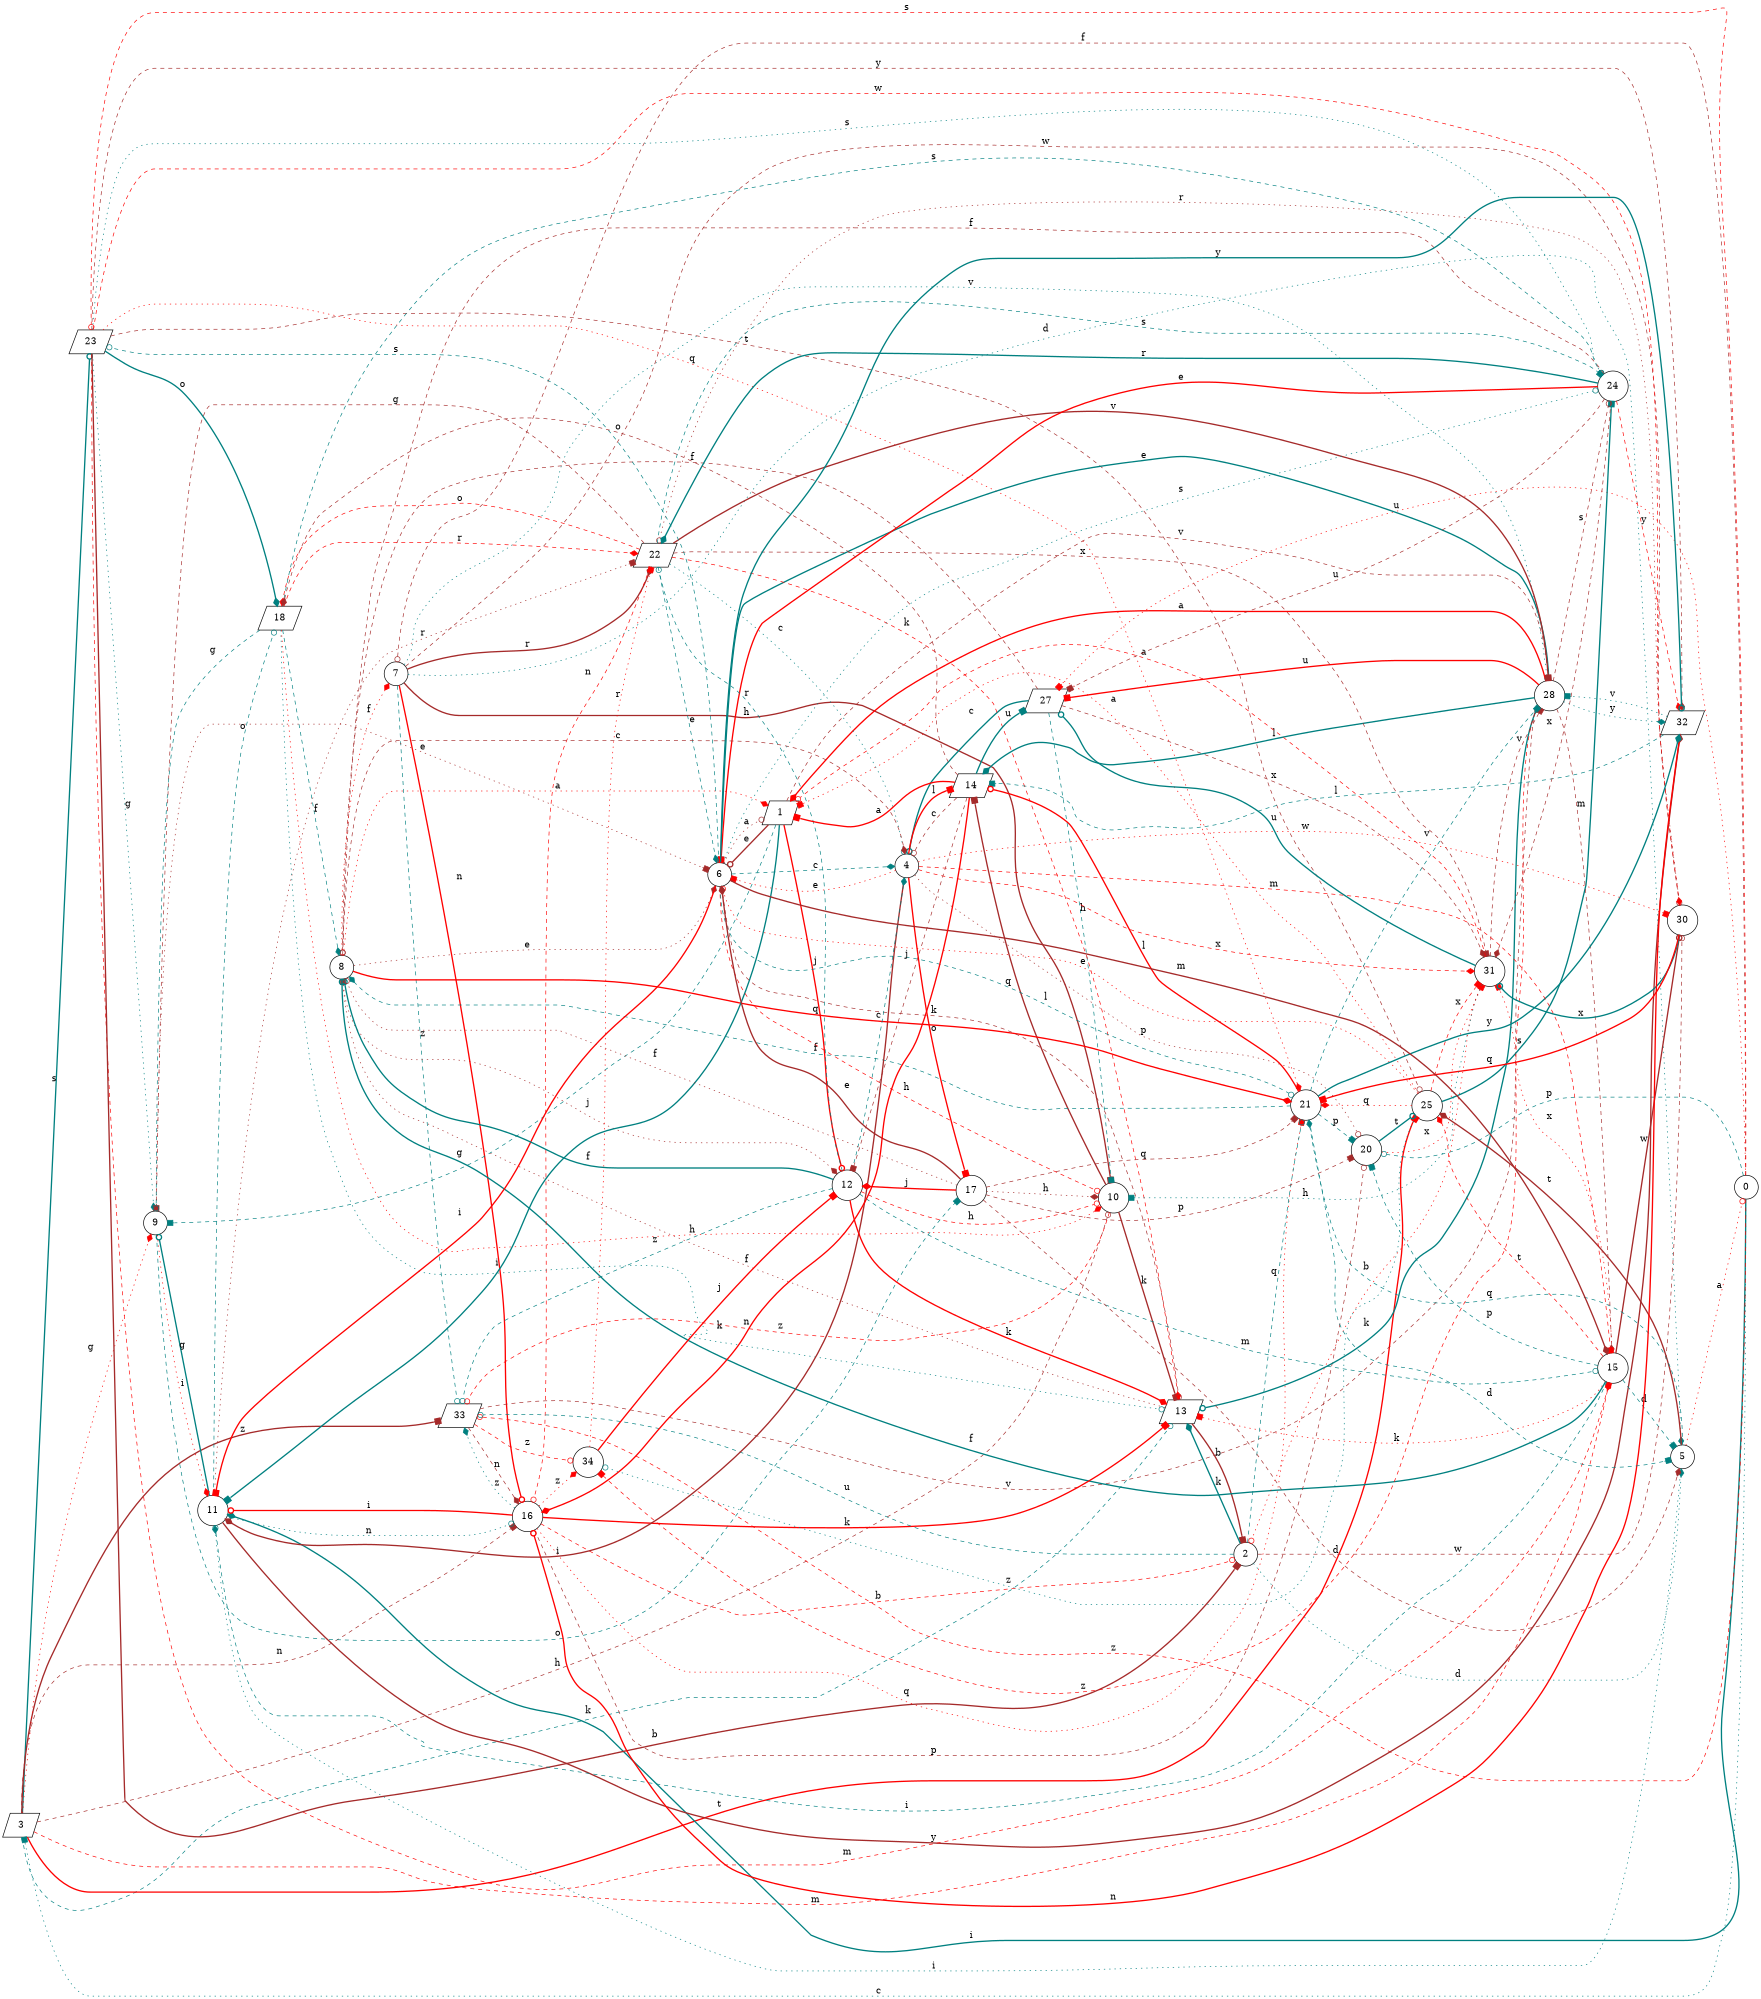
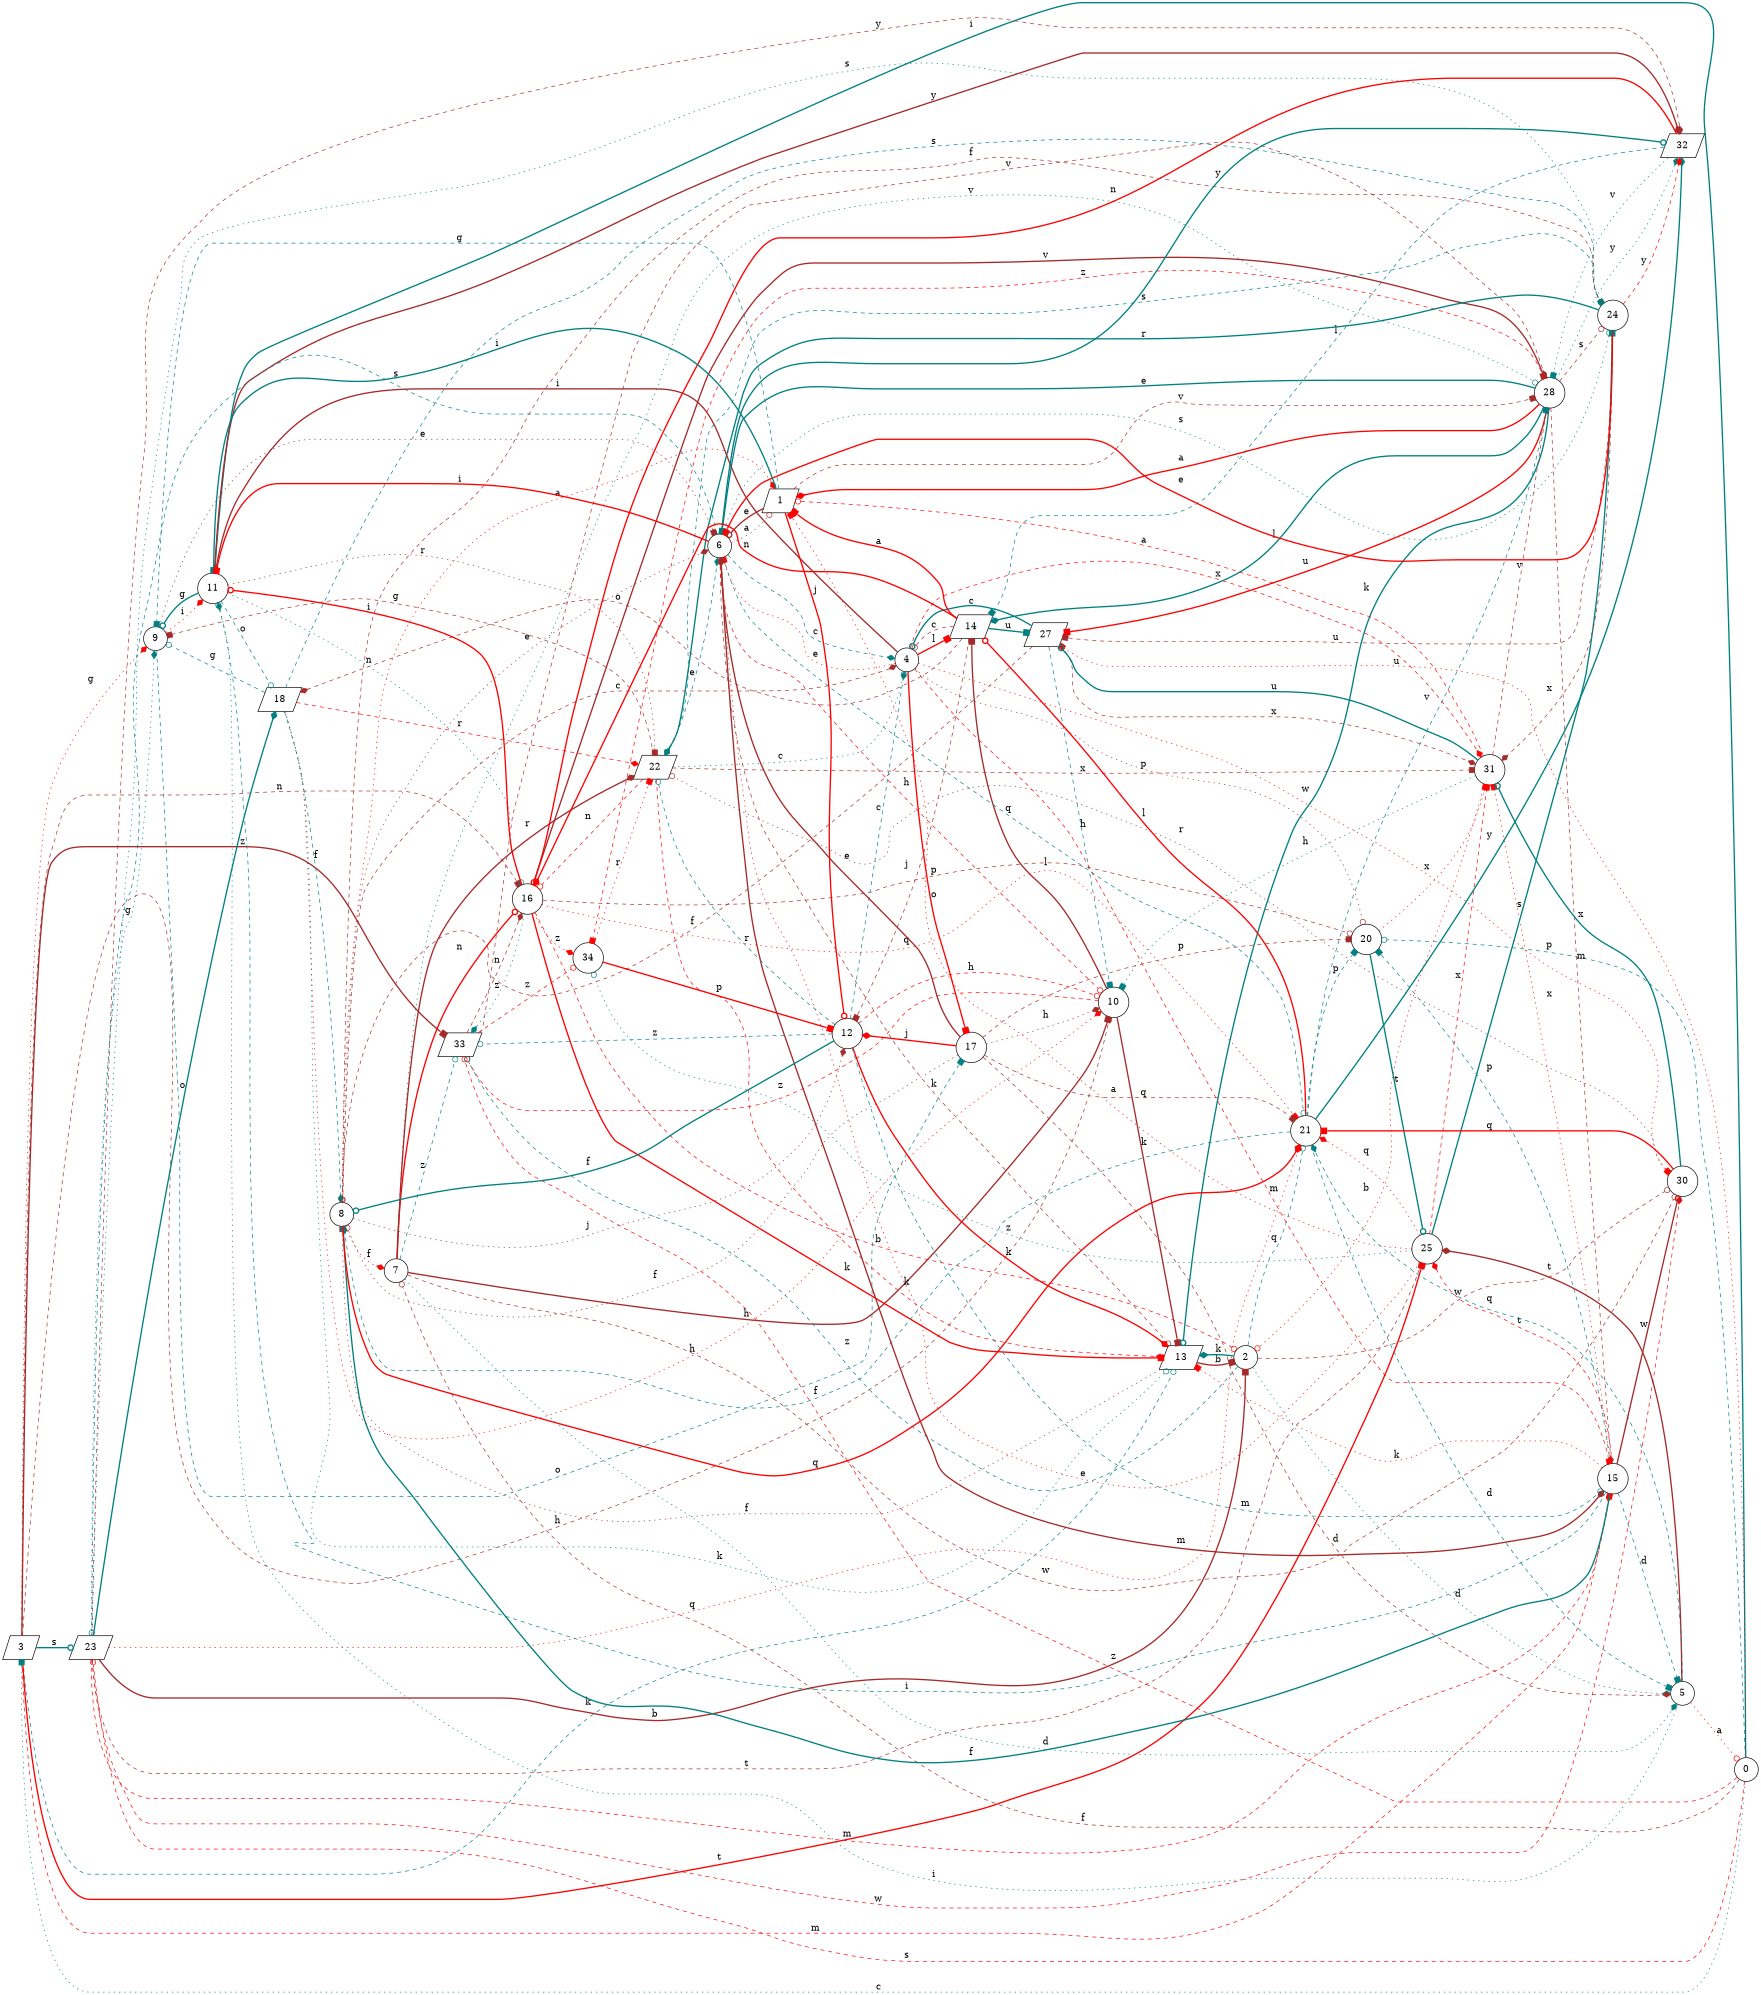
edge "22" -> "28": now "16" -> "28"
edge "22" -> "18": removed, label "o"
edge "34" -> "12": label "j" -> "p"
edge "2" -> "33": label "u" -> "z"
